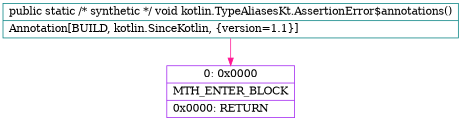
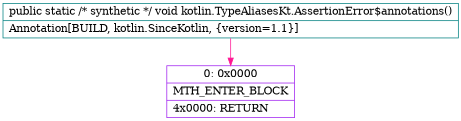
node "0: 0x0000": text "0x0000: RETURN" -> "4x0000: RETURN"
